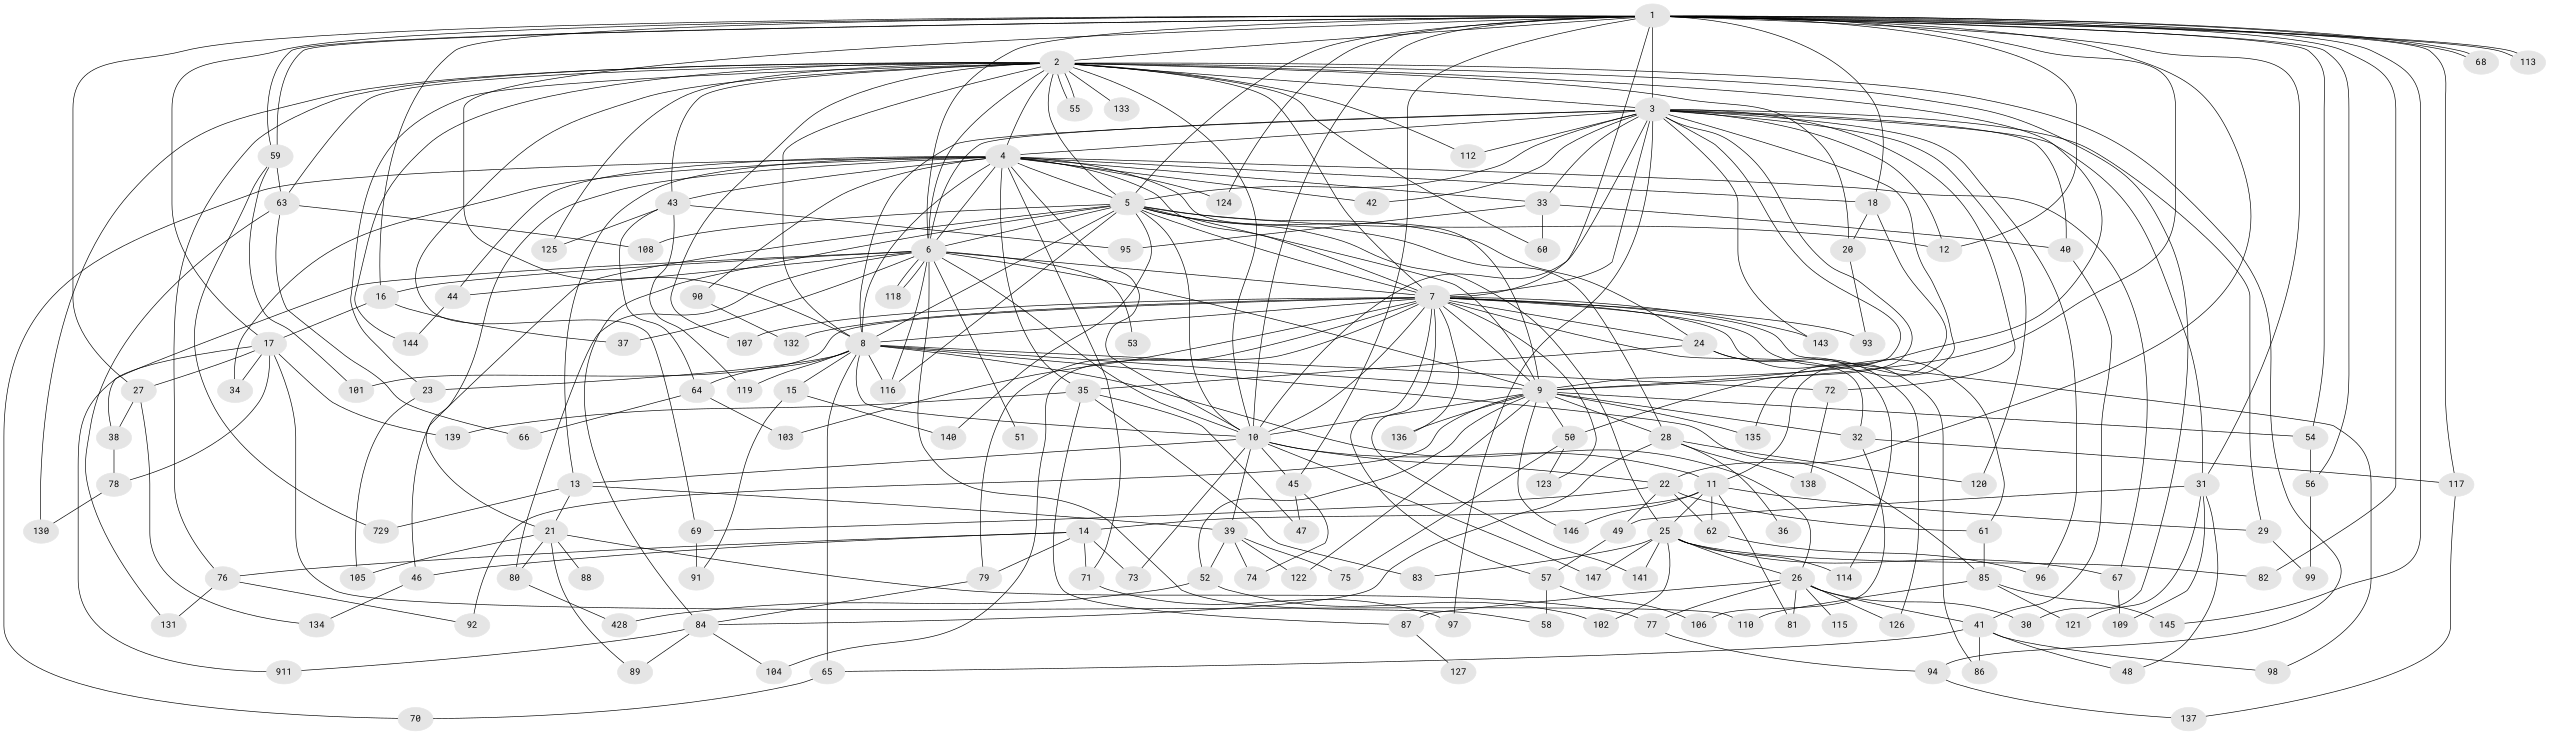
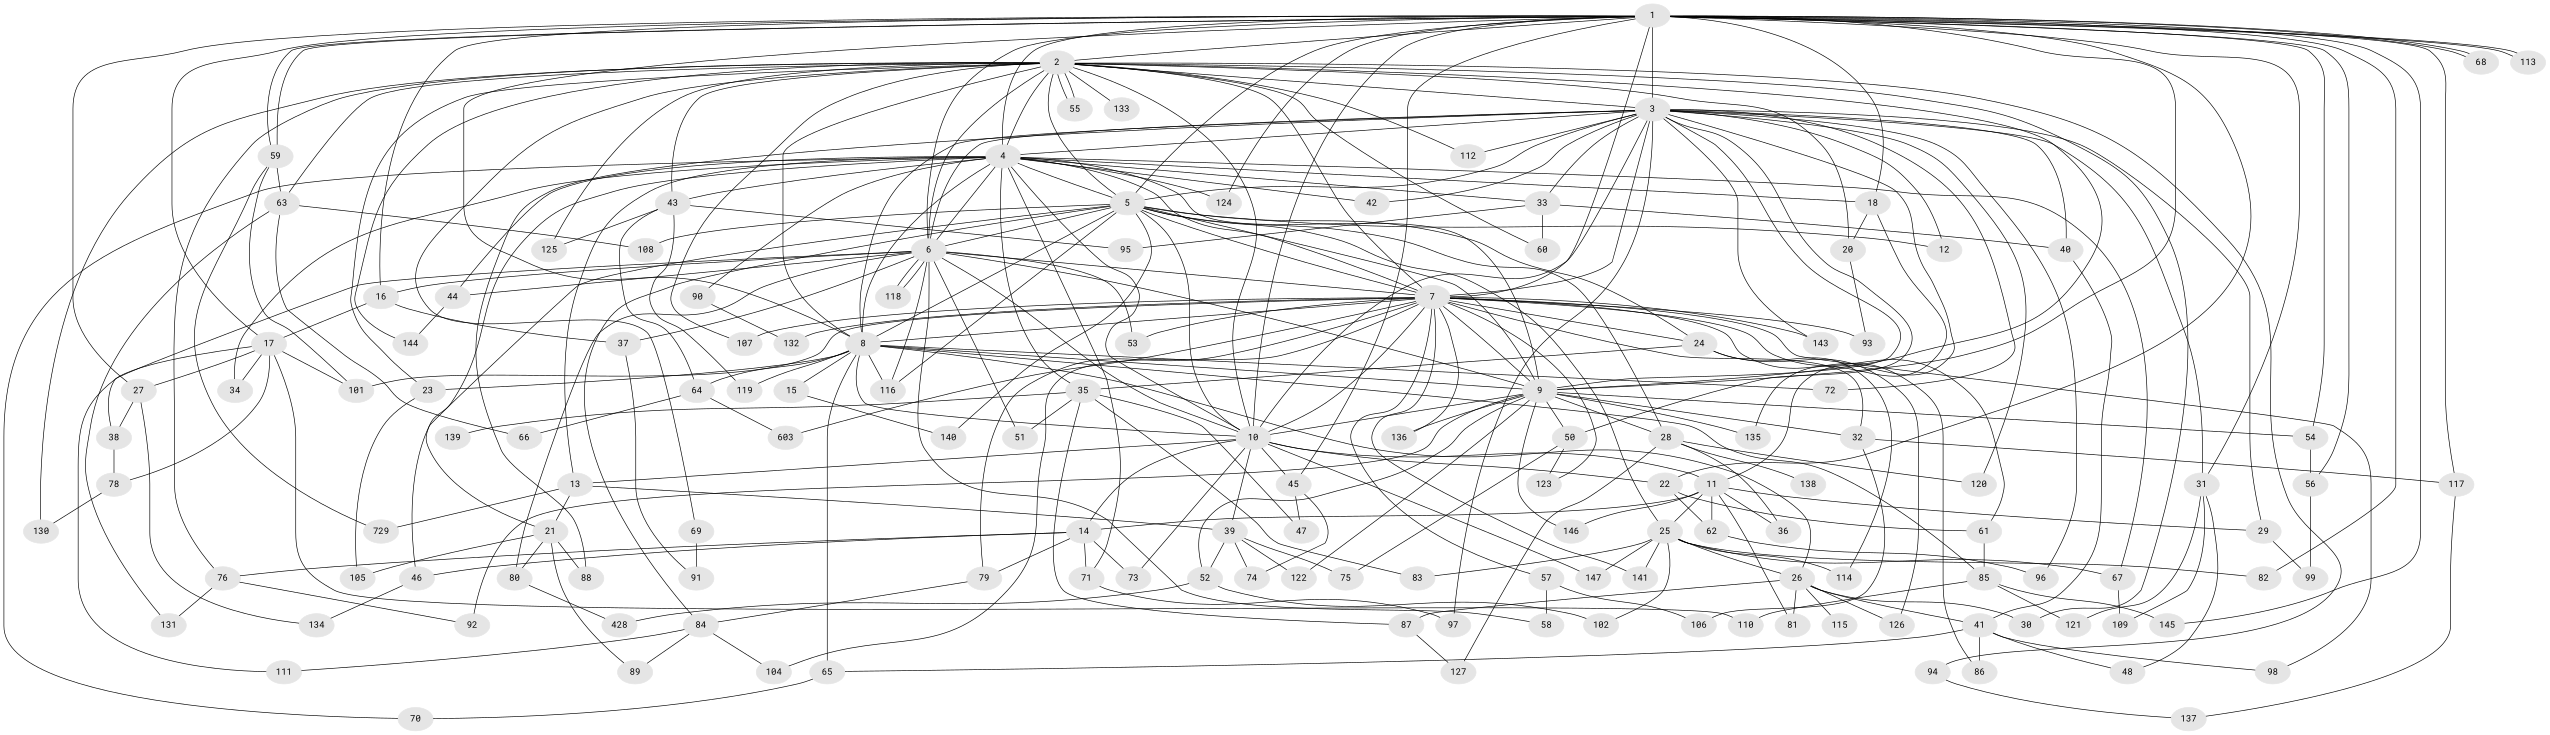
edge "1" -- "12": now "1" -- "4"
edge "3" -- "88": added
edge "7" -- "53": added
edge "17" -- "139": now "17" -- "101"
edge "35" -- "51": added
node "103": label "103" -> "603"
edge "72" -- "138": removed
edge "10" -- "14": added
edge "15" -- "91": now "37" -- "91"
edge "11" -- "36": added
edge "22" -- "69": removed
node "49": removed
edge "28" -- "84": now "28" -- "127"
node "77": removed
node "911": label "911" -> "111"
